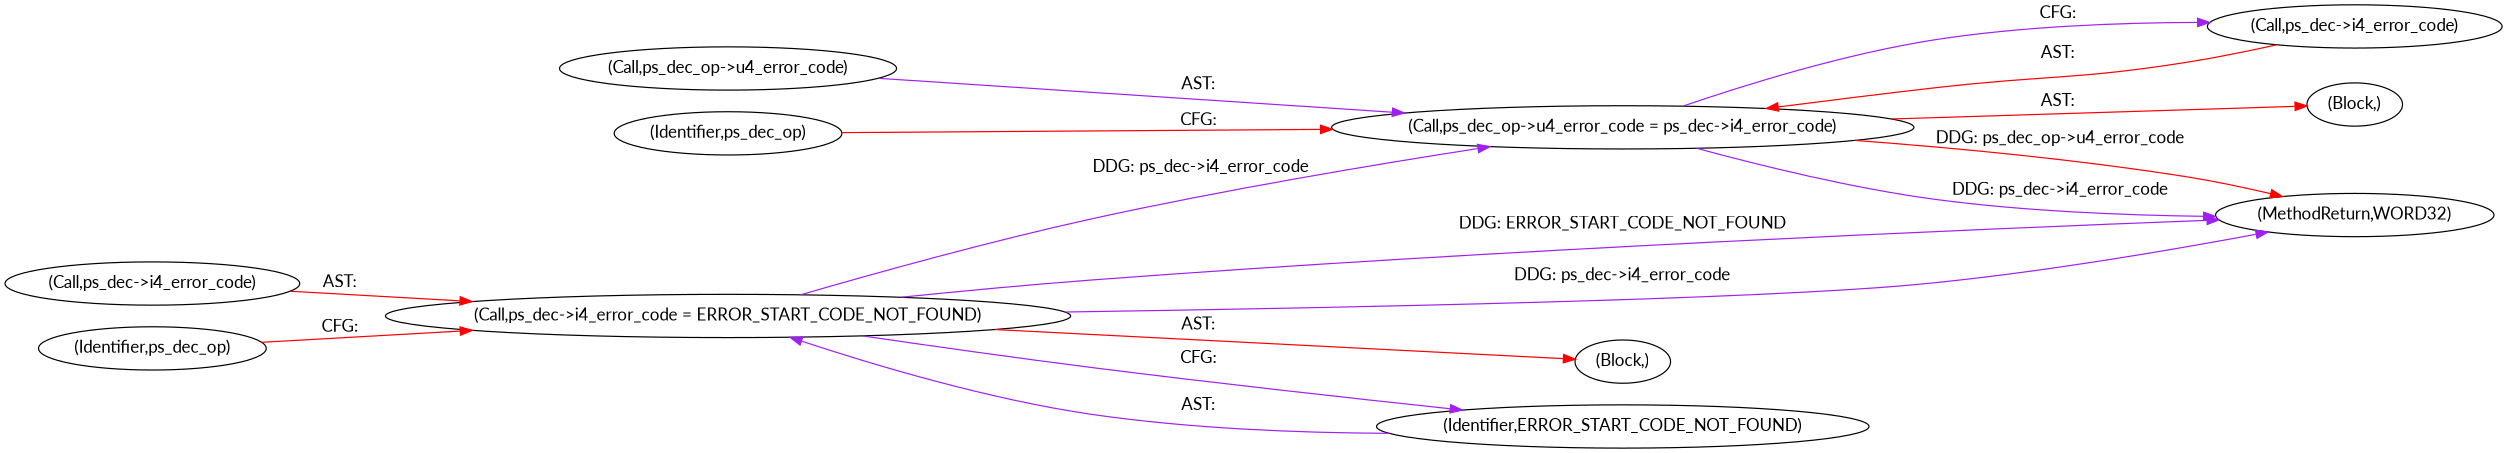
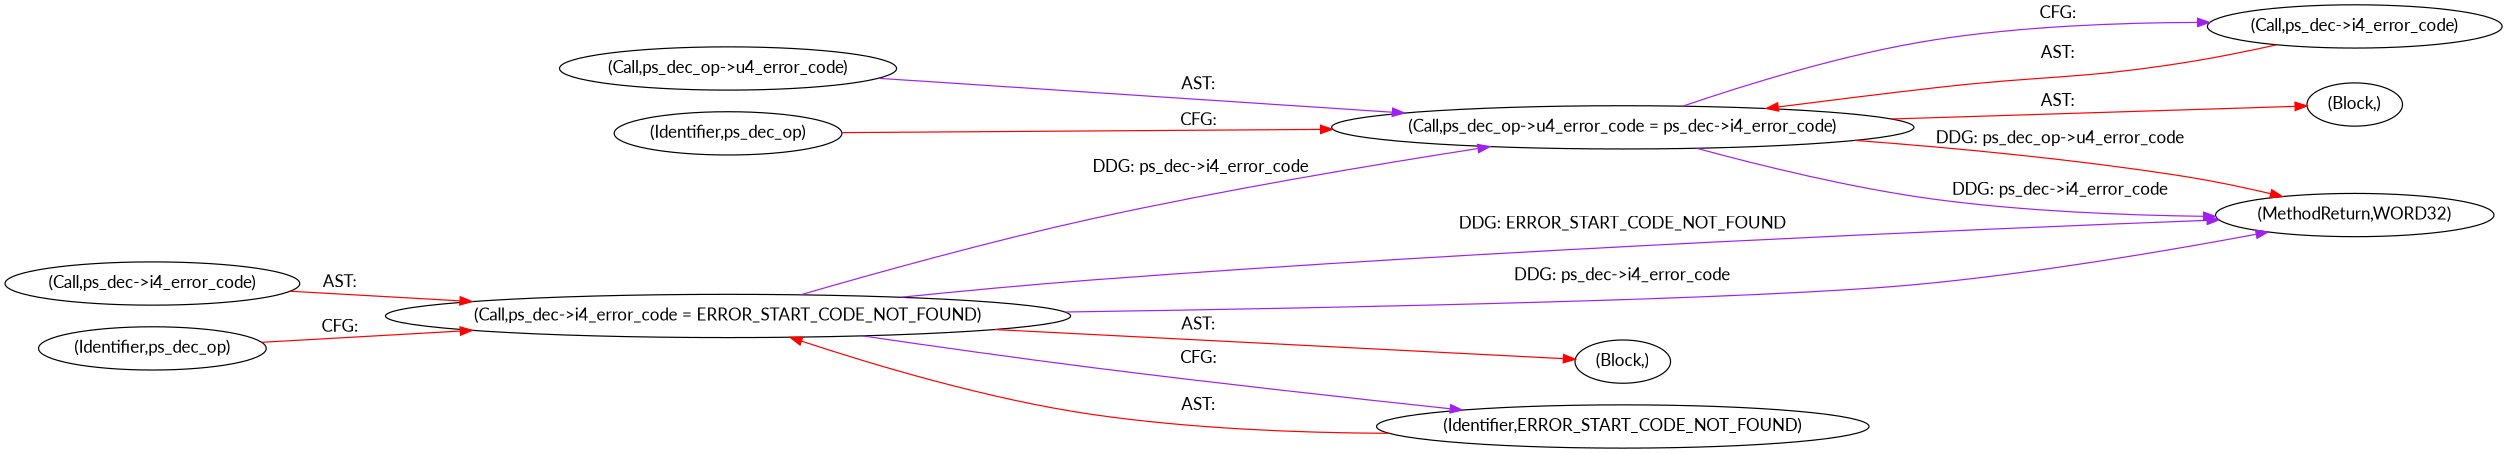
edge "(Identifier,ERROR_START_CODE_NOT_FOUND)" -> "(Call,ps_dec->i4_error_code = ERROR_START_CODE_NOT_FOUND)": color purple -> red
